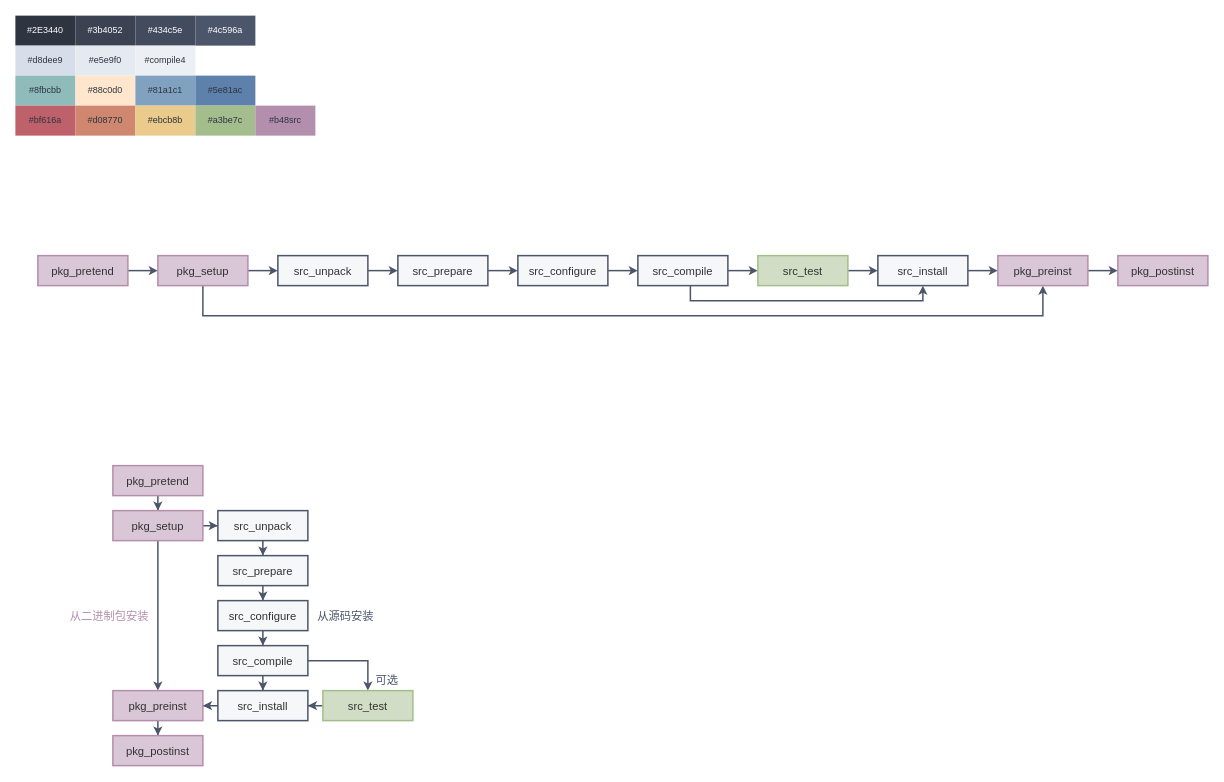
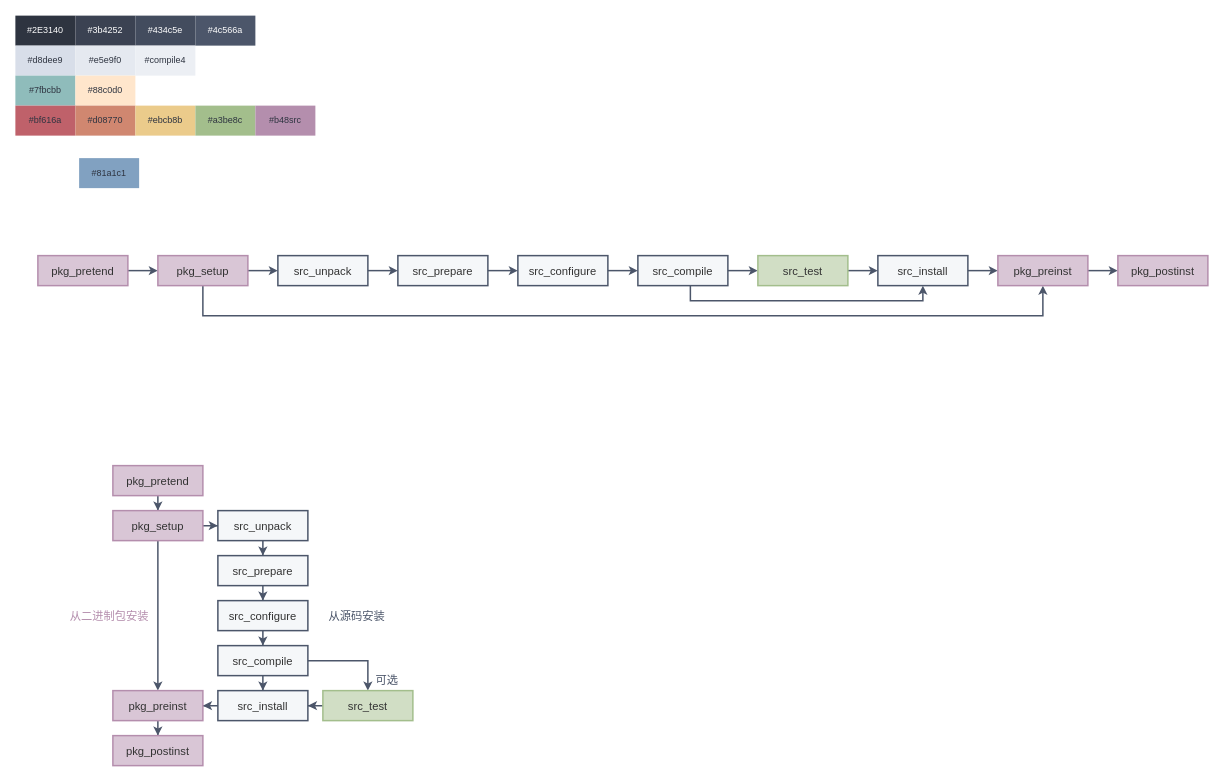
node "#2E3440": label "#2E3440" -> "#2E3140"
node "#3b4052": label "#3b4052" -> "#3b4252"
node "#4c596a": label "#4c596a" -> "#4c566a"
node "#8fbcbb": label "#8fbcbb" -> "#7fbcbb"
node "#81a1c1": moved (165, 90) -> (109, 173)
node "#5e81ac": removed
node "#a3be7c": label "#a3be7c" -> "#a3be8c"
node "从源码安装": moved (345, 615) -> (357, 615)
